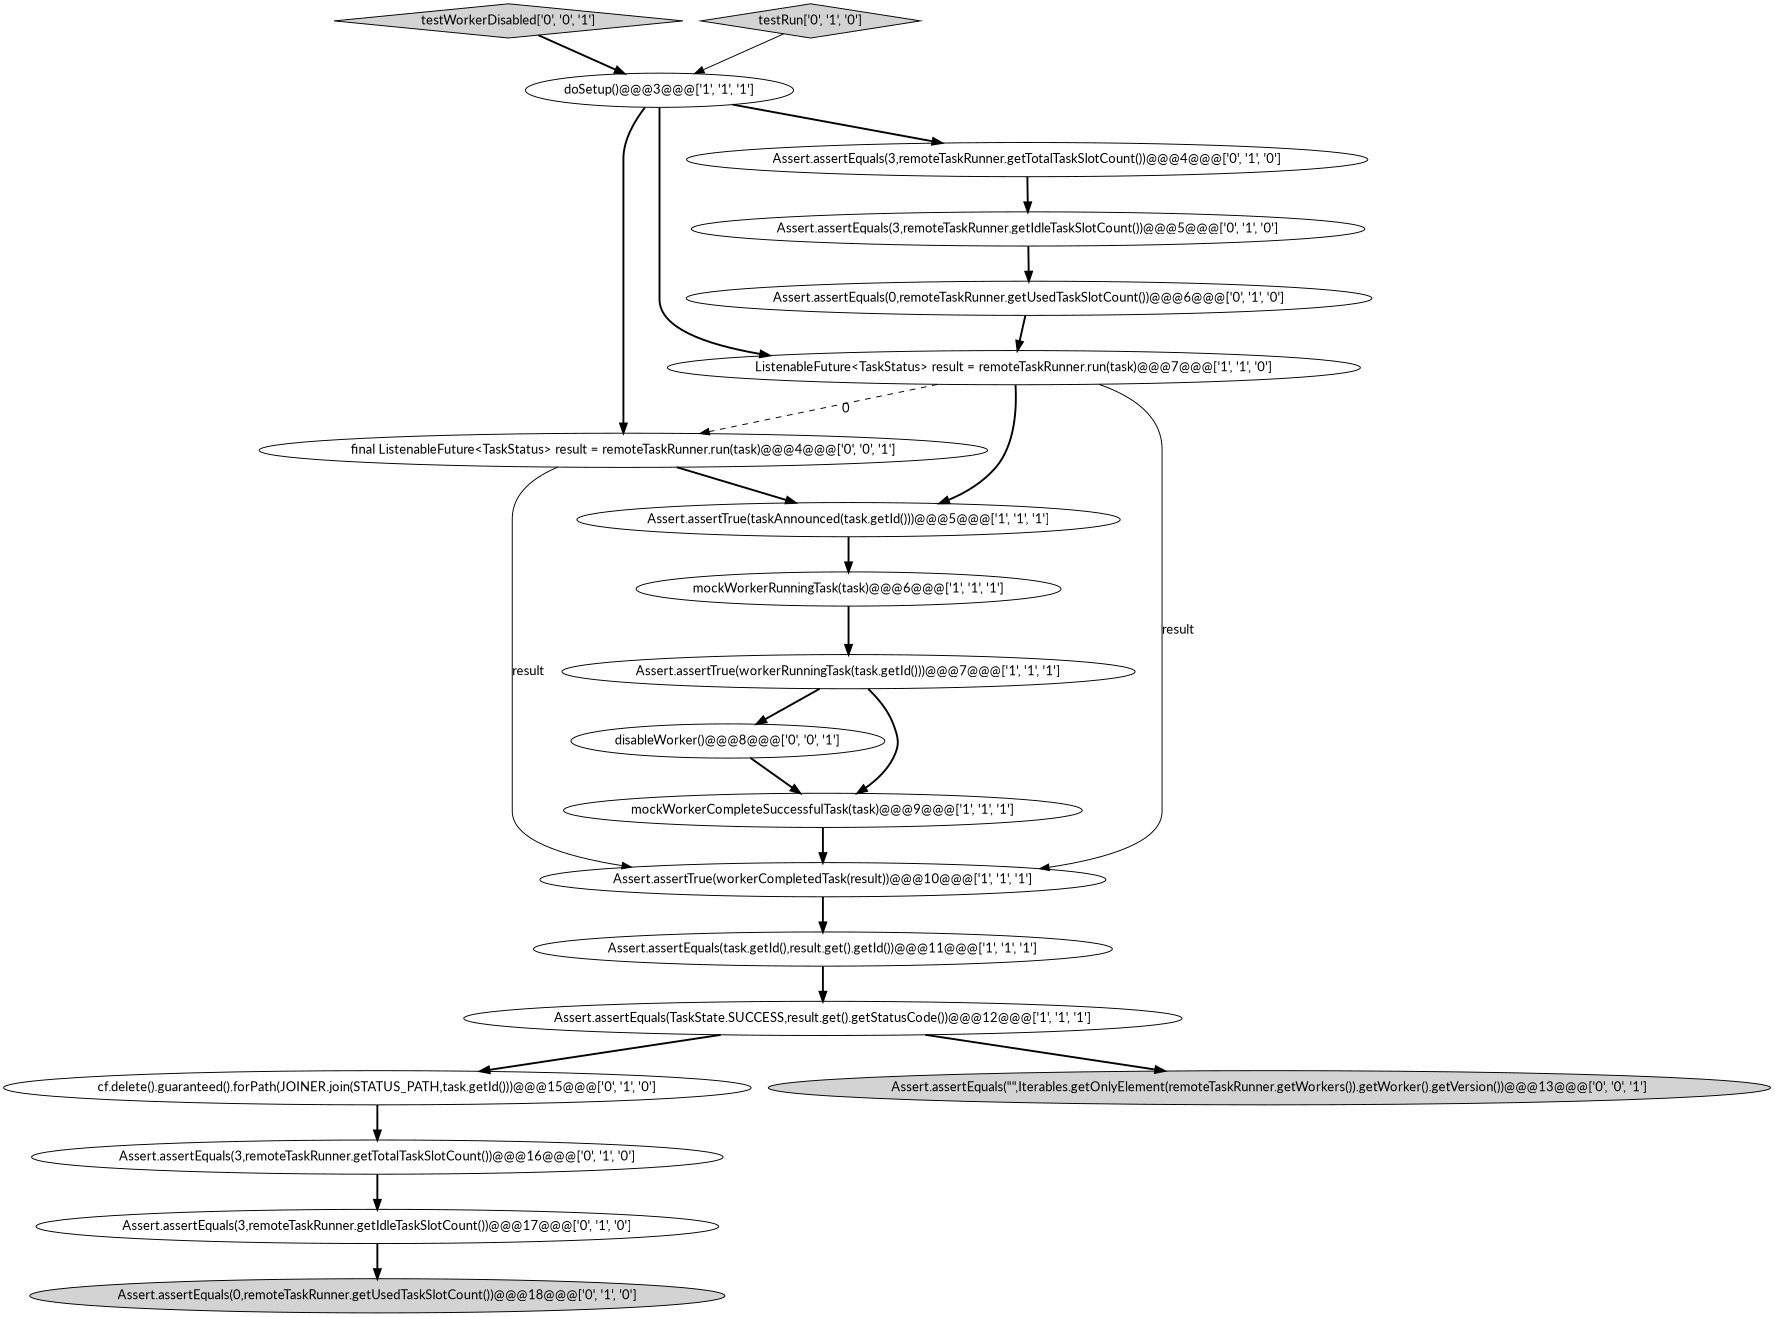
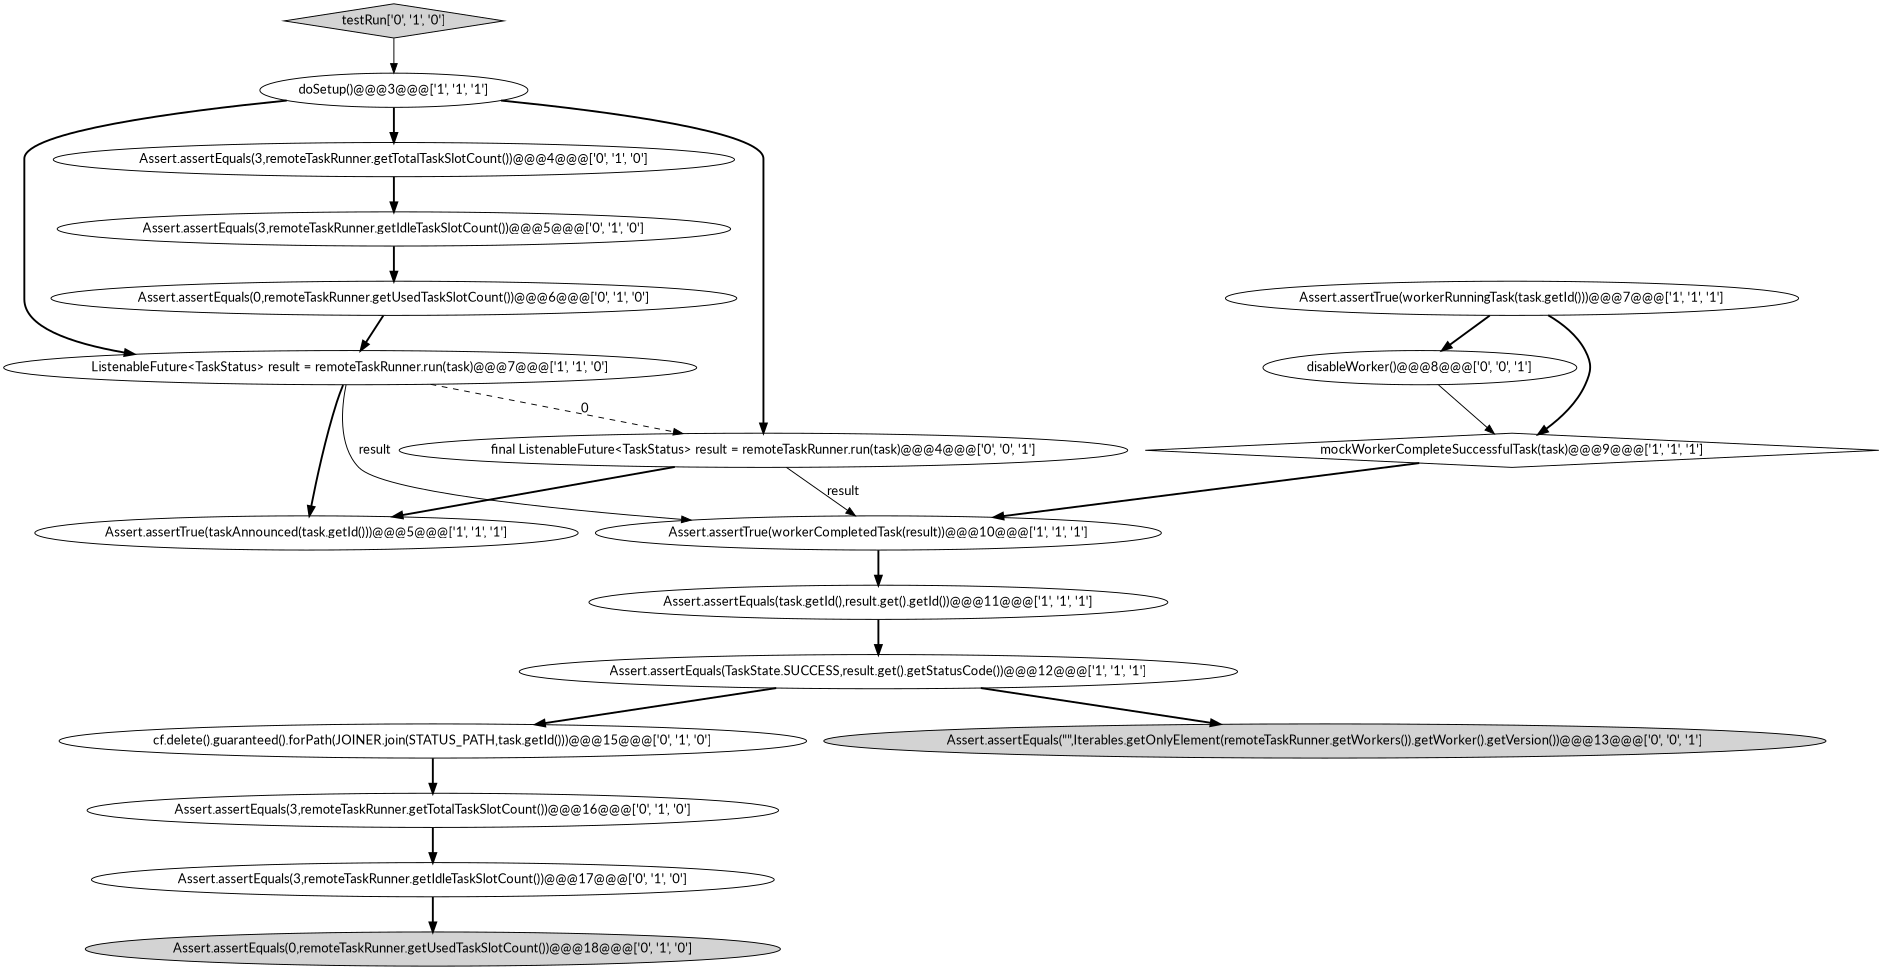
node "testWorkerDisabled['0', '0', '1']": removed
node "mockWorkerRunningTask(task)@@@6@@@['1', '1', '1']": removed
edge "disableWorker()@@@8@@@['0', '0', '1']" -> "mockWorkerCompleteSuccessfulTask(task)@@@9@@@['1', '1', '1']": style bold -> solid
node "mockWorkerCompleteSuccessfulTask(task)@@@9@@@['1', '1', '1']": shape ellipse -> diamond
